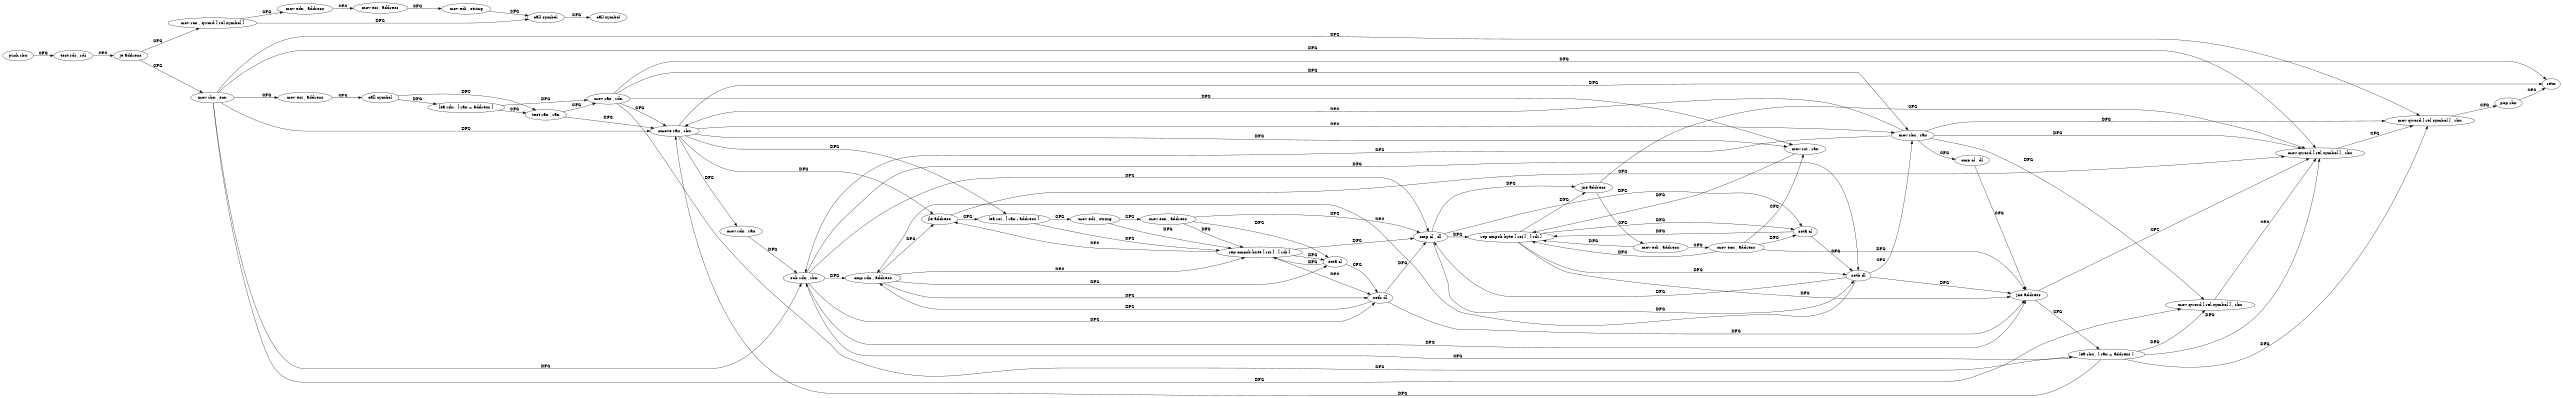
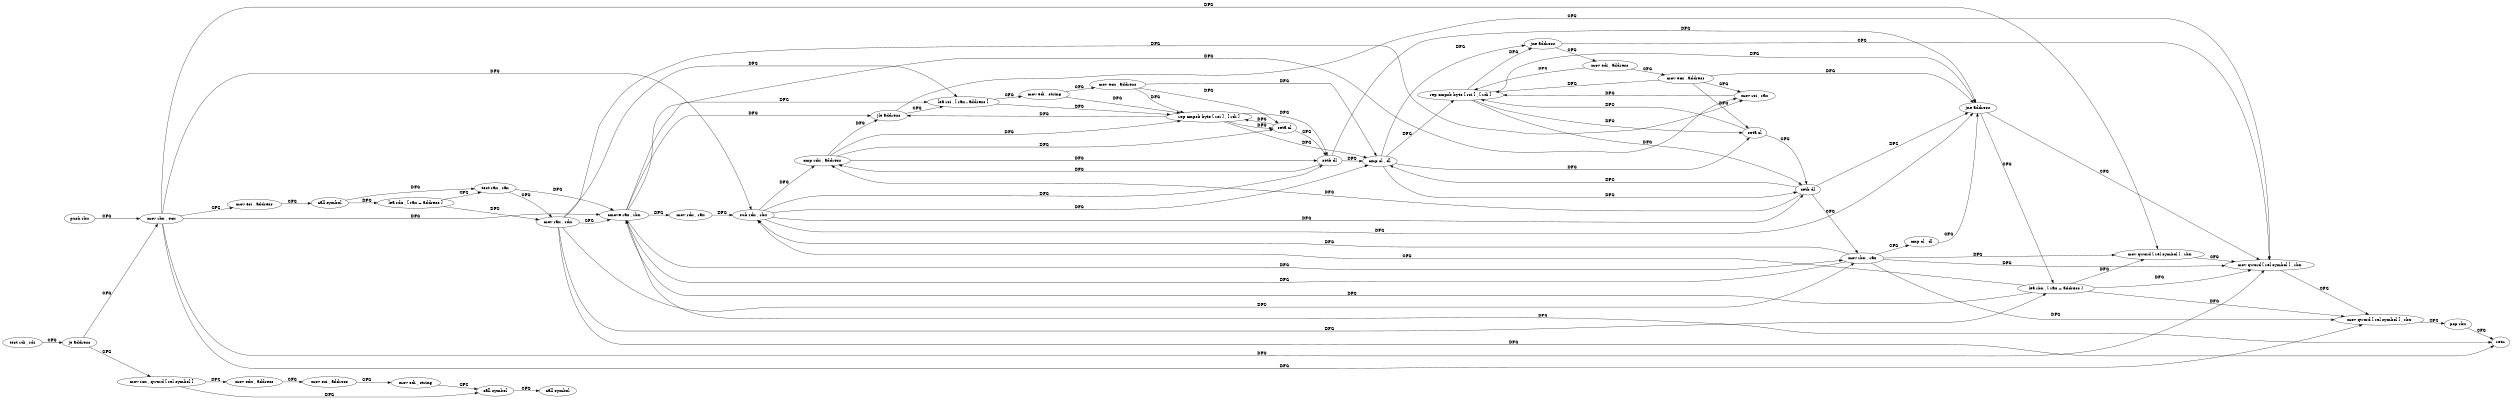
edge "mov rcx , qword [ rel symbol ]" -> "mov edx , address": label "CFG" -> "DFG"
edge "push rbx" -> "test rdi , rdi": now "push rbx" -> "mov rbx , ecx"
edge "mov rax , rdx" -> "lea rsi , [ rax - address ]": added, label "DFG"
